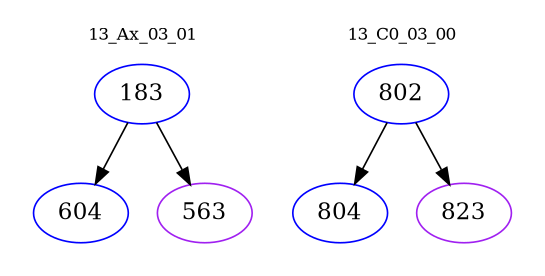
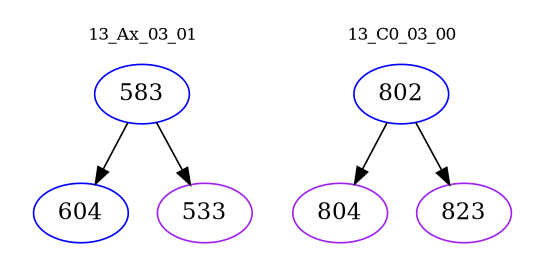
node "183": label "183" -> "583"
node "563": label "563" -> "533"
node "804": color blue -> purple
